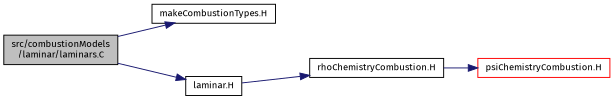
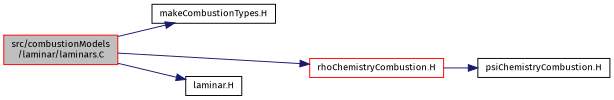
node "src/combustionModels /laminar/laminars.C": color black -> red
node "rhoChemistryCombustion.H": color black -> red
node "psiChemistryCombustion.H": color red -> black
edge "laminar.H" -> "rhoChemistryCombustion.H": now "src/combustionModels /laminar/laminars.C" -> "rhoChemistryCombustion.H"
